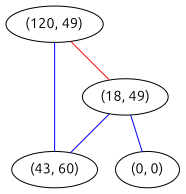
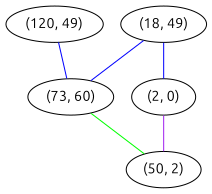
edge "(120, 49)" -- "(18, 49)": removed
node "(43, 60)": label "(43, 60)" -> "(73, 60)"
node "(0, 0)": label "(0, 0)" -> "(2, 0)"
node "(50, 2)": added
